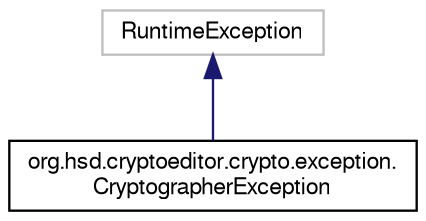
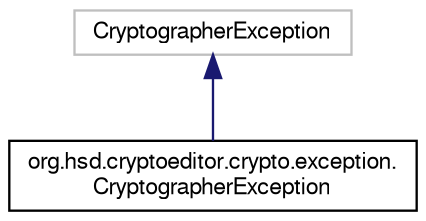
node "RuntimeException": label "RuntimeException" -> "CryptographerException"
